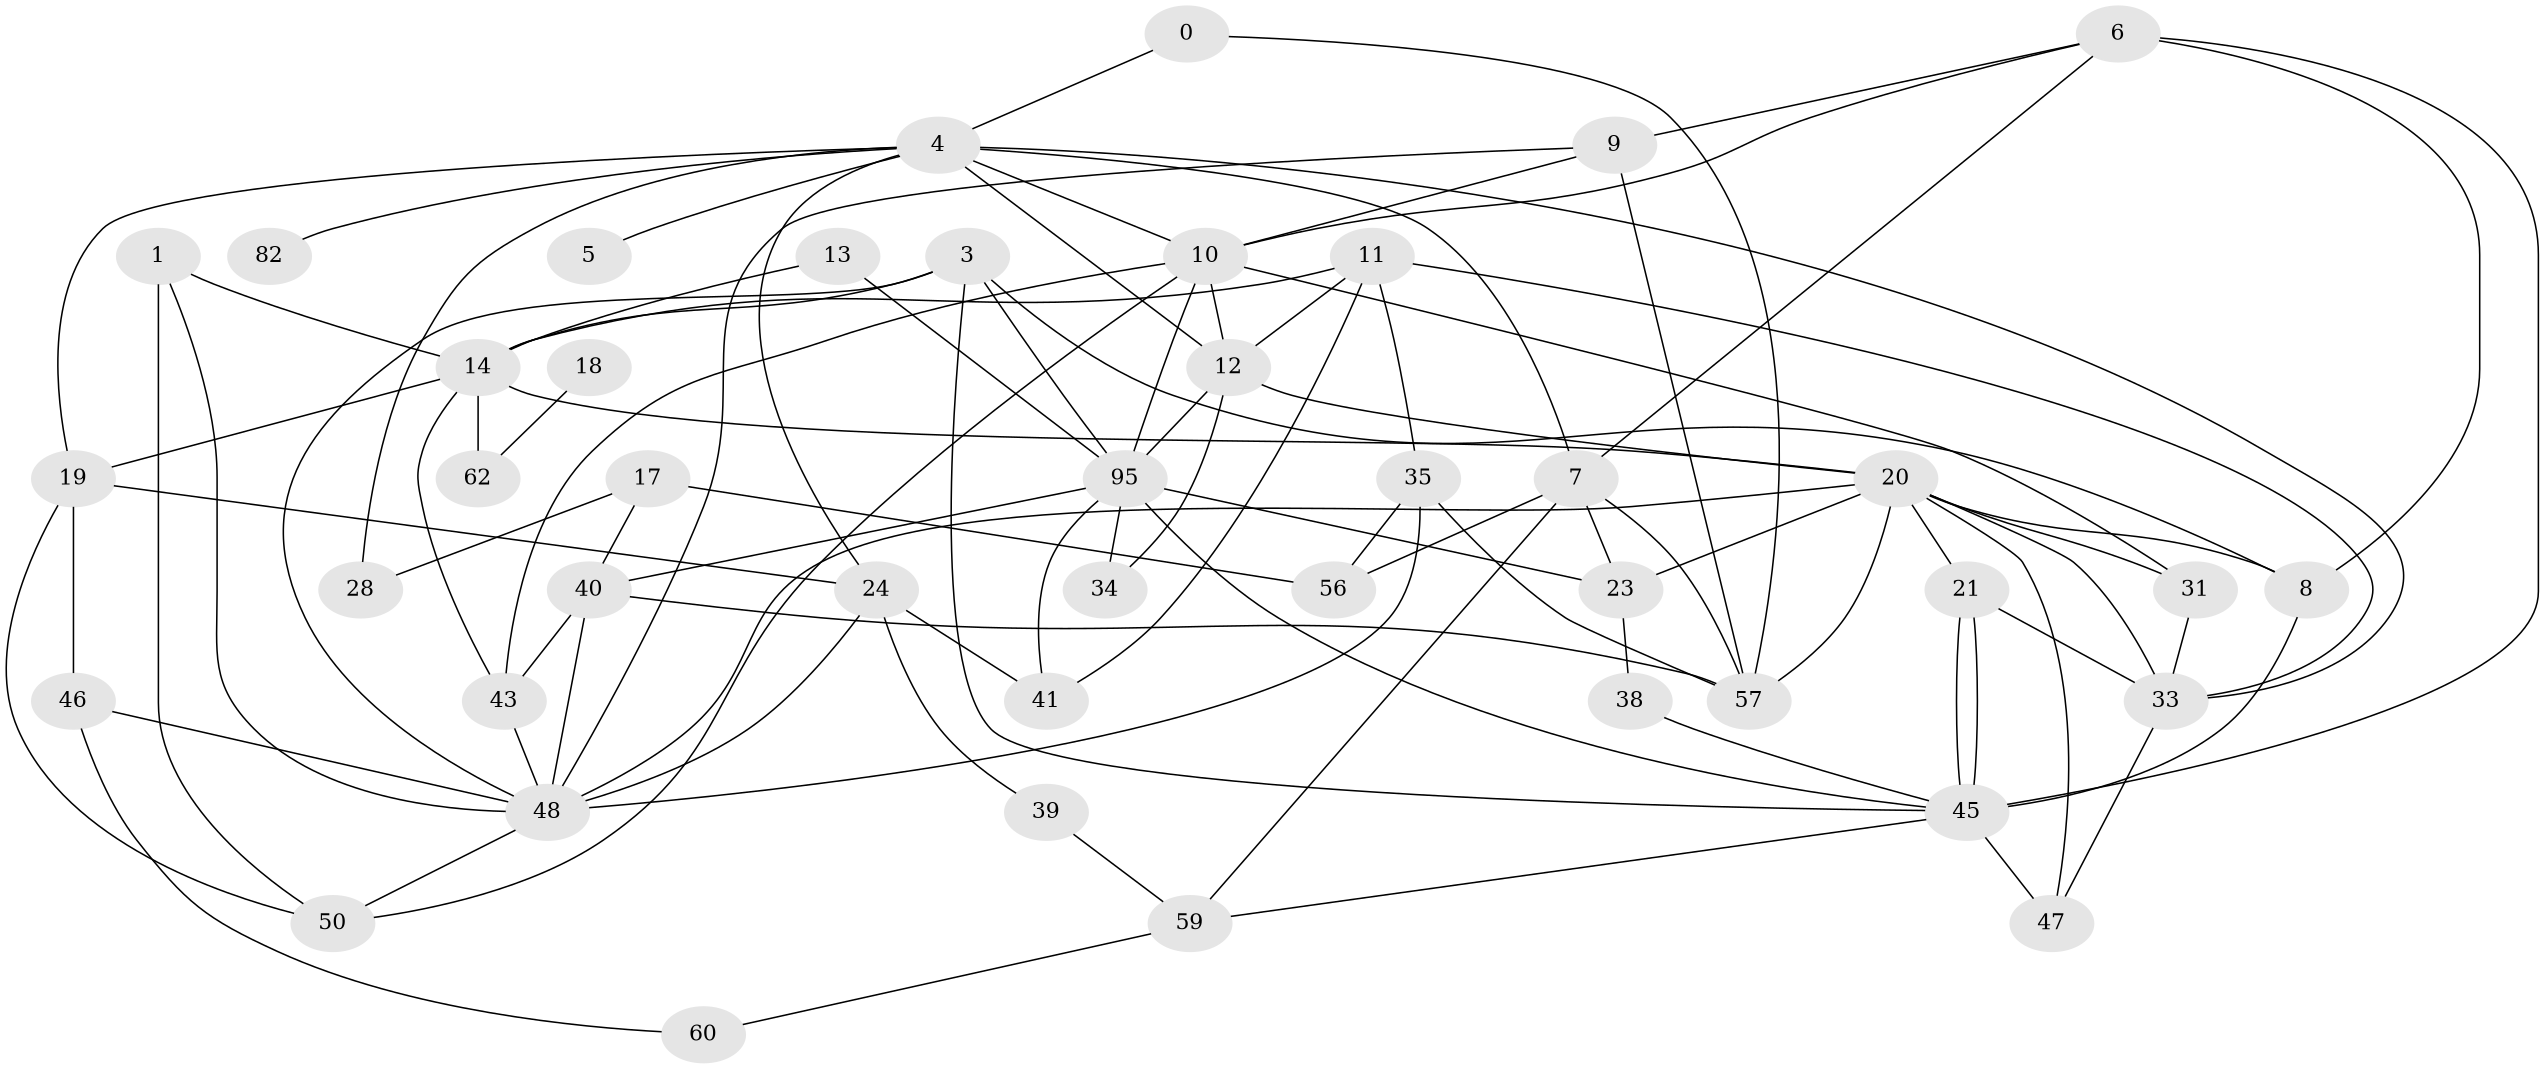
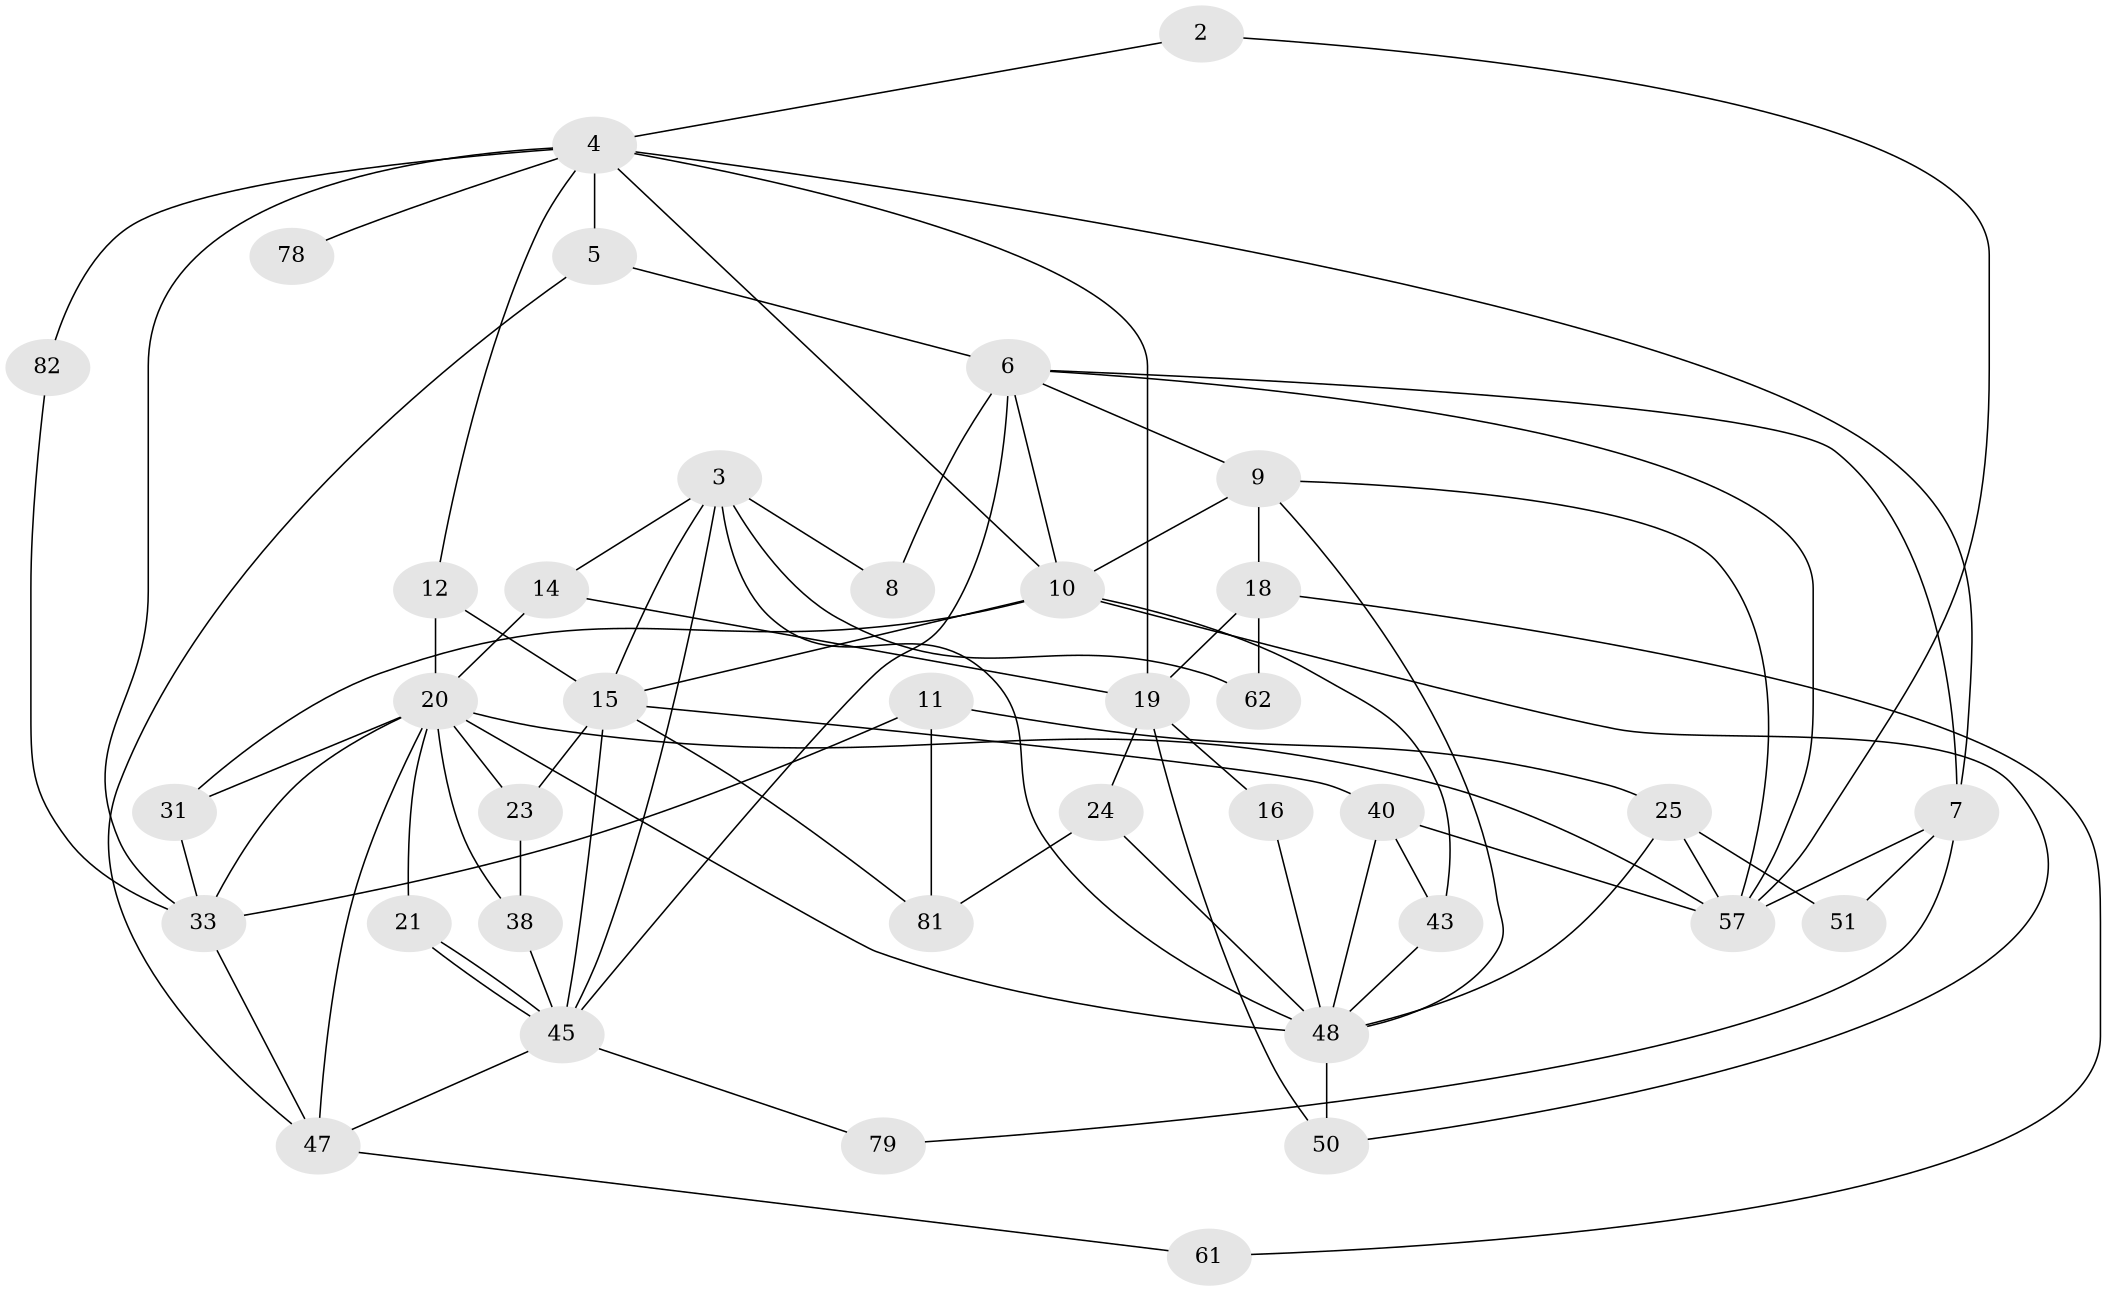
node "0": label "0" -> "2"
node "1": removed
node "13": removed
edge "11" -- "14": removed
edge "5" -- "6": added
edge "10" -- "12": removed
edge "11" -- "12": removed
edge "4" -- "24": removed
edge "14" -- "62": now "3" -- "62"
edge "6" -- "57": added
node "17": removed
node "95": label "95" -> "15"
node "35": label "35" -> "25"
edge "20" -- "8": now "20" -- "38"
edge "7" -- "23": removed
edge "9" -- "18": added
edge "14" -- "43": removed
node "28": label "28" -> "78"
node "34": removed
node "56": label "56" -> "51"
edge "18" -- "19": added
edge "21" -- "33": now "82" -- "33"
edge "5" -- "47": added
node "46": label "46" -> "16"
node "41": label "41" -> "81"
edge "8" -- "45": removed
node "39": removed
node "59": label "59" -> "79"
node "60": removed
node "61": added
